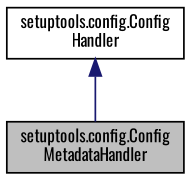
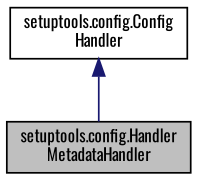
node "setuptools.config.Config MetadataHandler": label "setuptools.config.Config MetadataHandler" -> "setuptools.config.Handler MetadataHandler"
